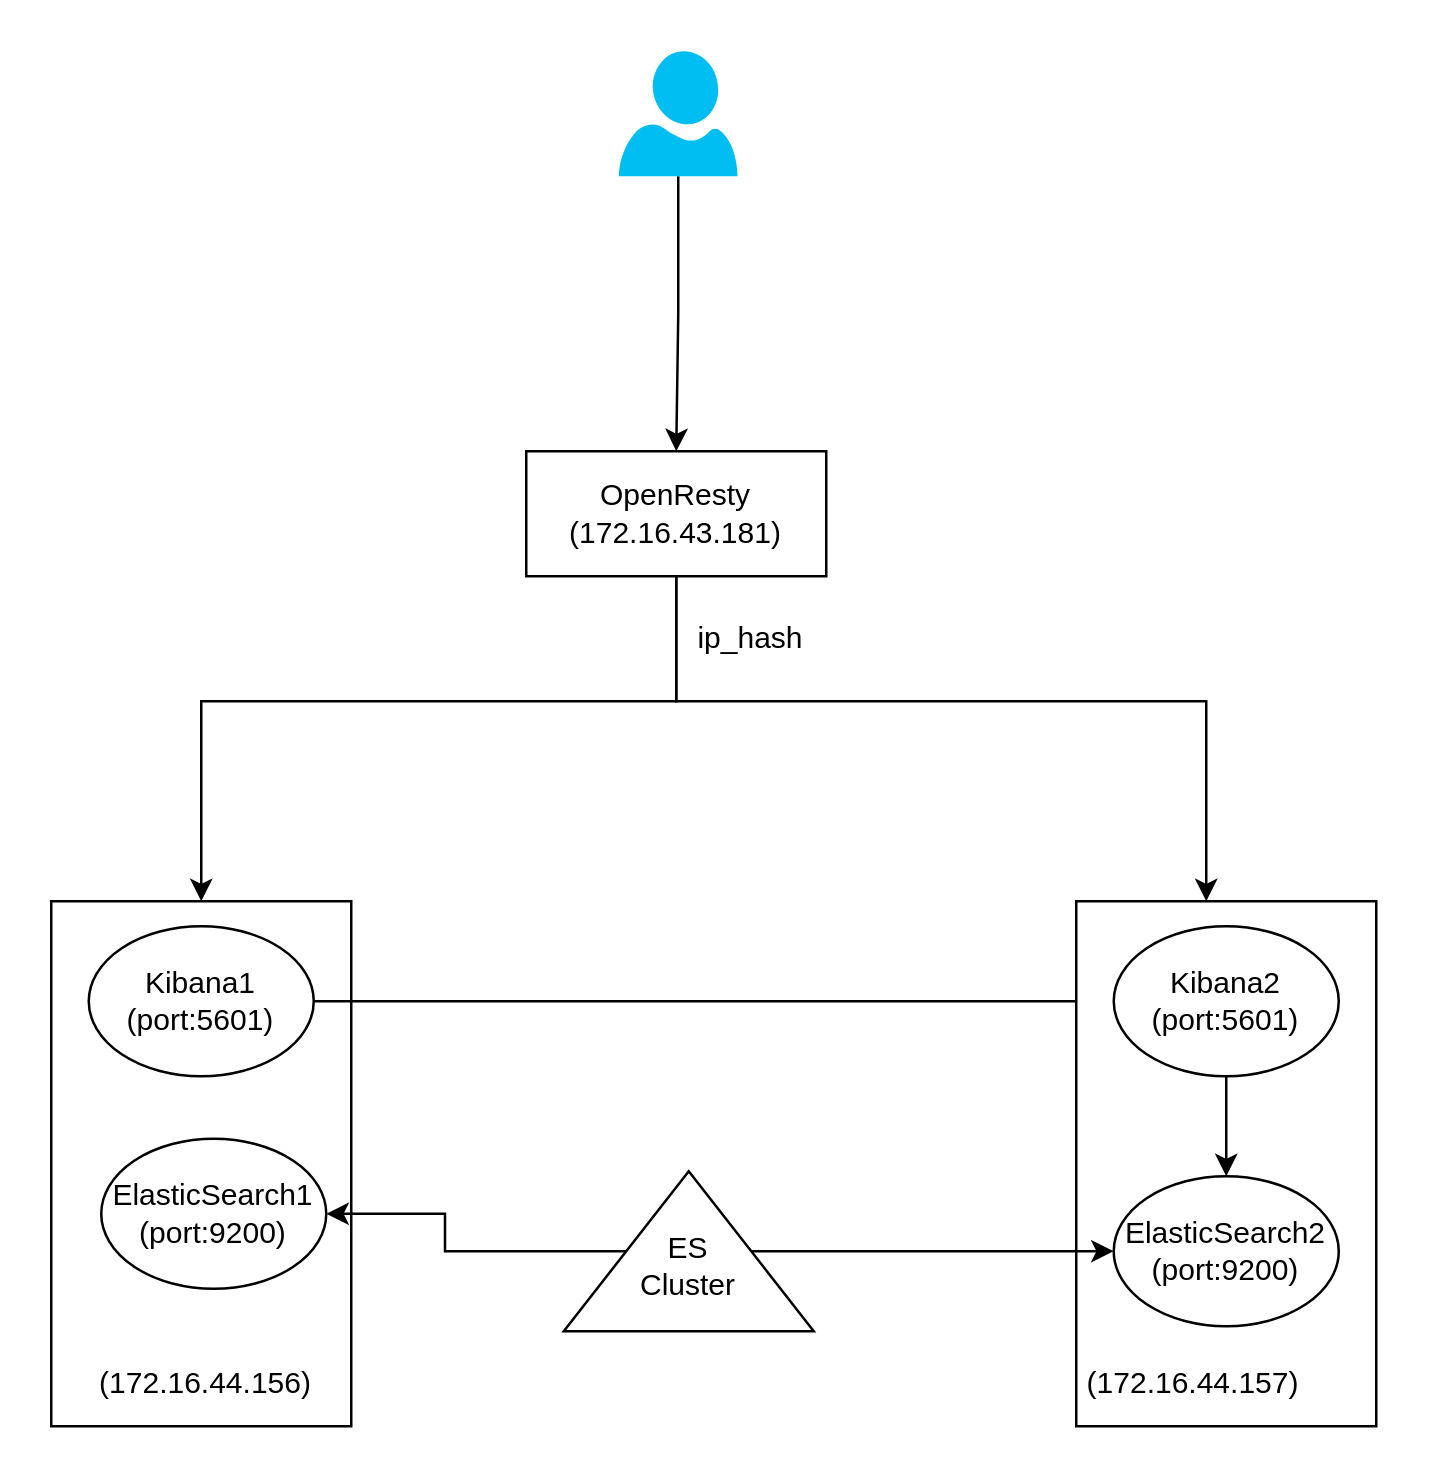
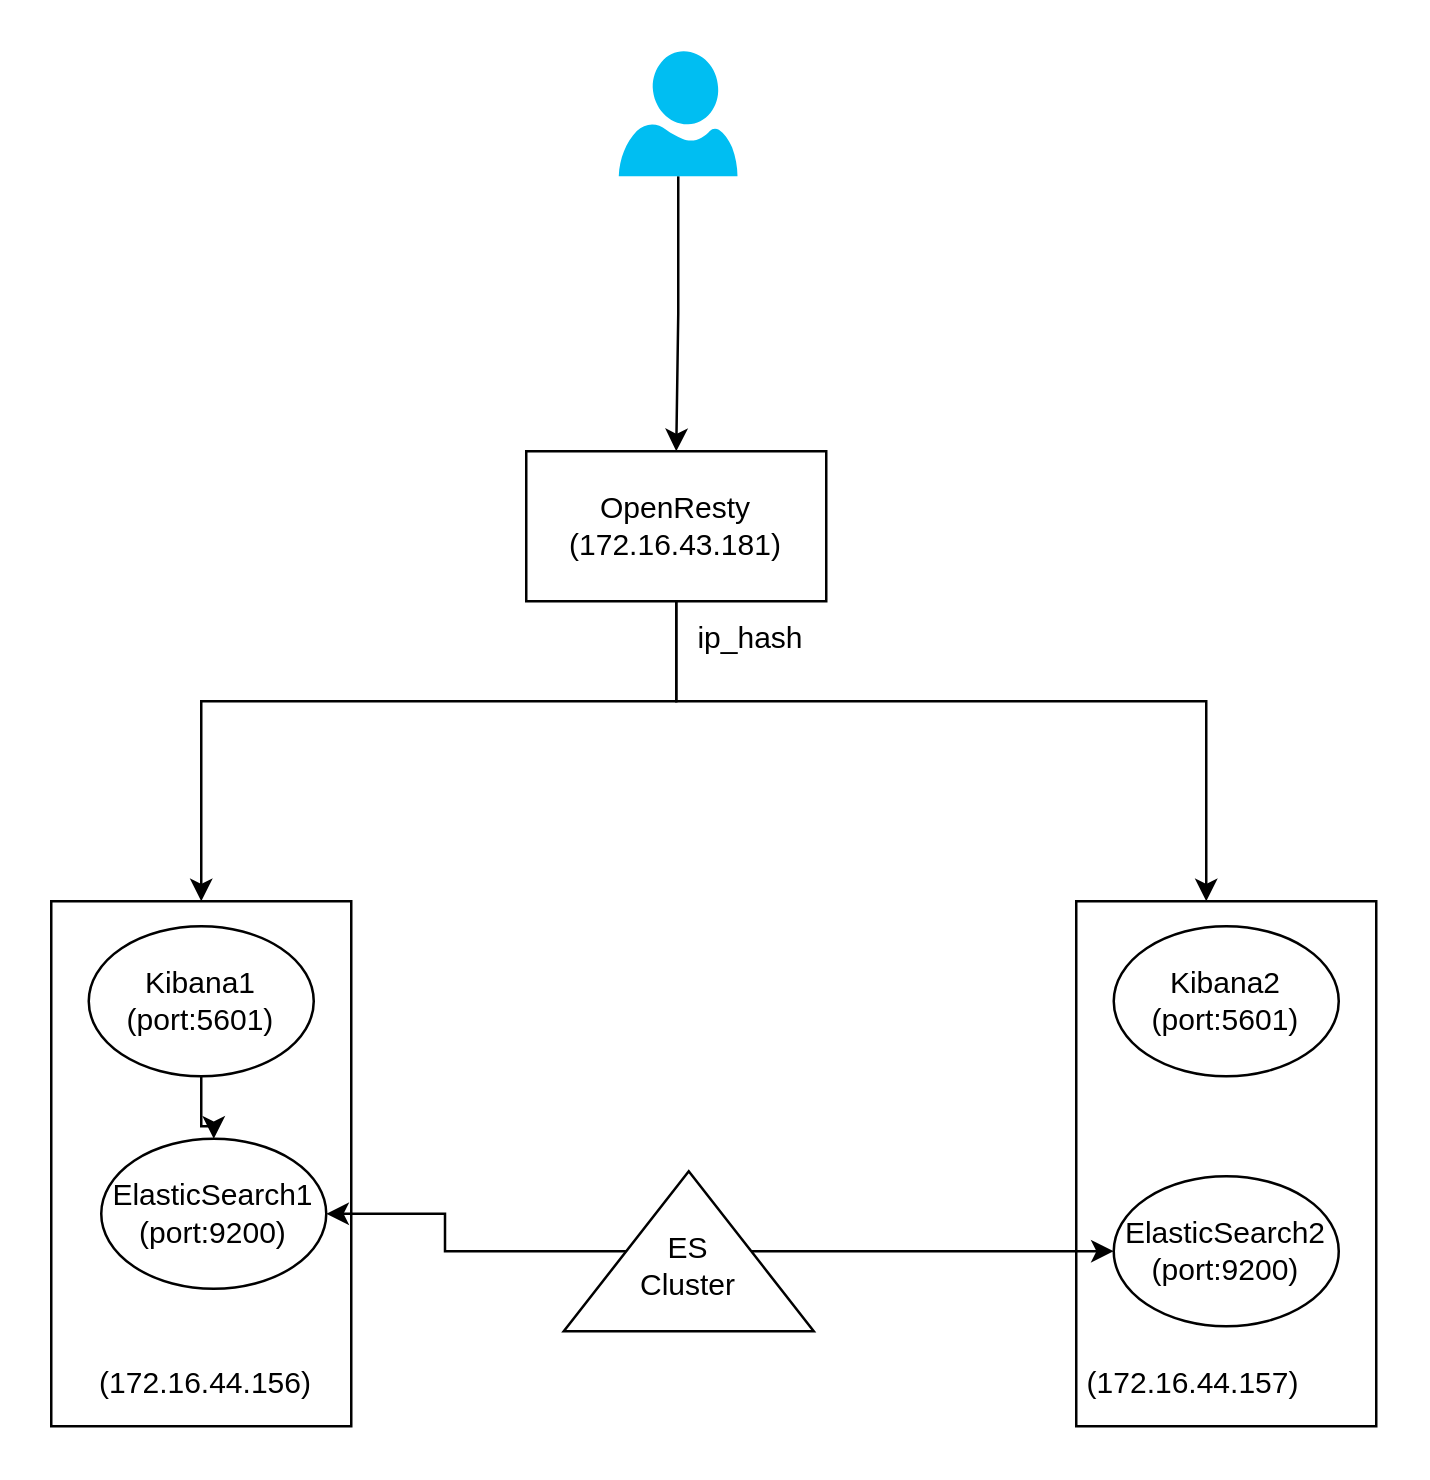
node "OpenResty (172.16.43.181)": size 300x125 -> 300x150
edge "Kibana1 (port:5601)" -> "Kibana2 (port:5601)": now "Kibana1 (port:5601)" -> "ElasticSearch1 (port:9200)"
edge "Kibana2 (port:5601)" -> "ElasticSearch2 (port:9200)": removed
